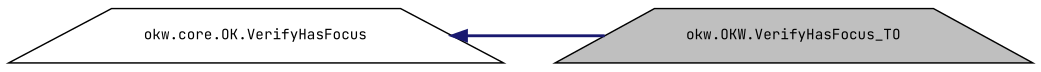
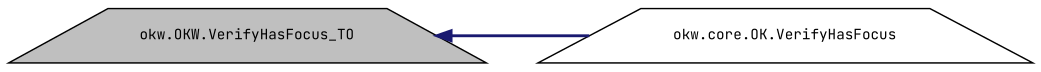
edge "okw.OKW.VerifyHasFocus_TO" -> "okw.core.OK.VerifyHasFocus": reversed
